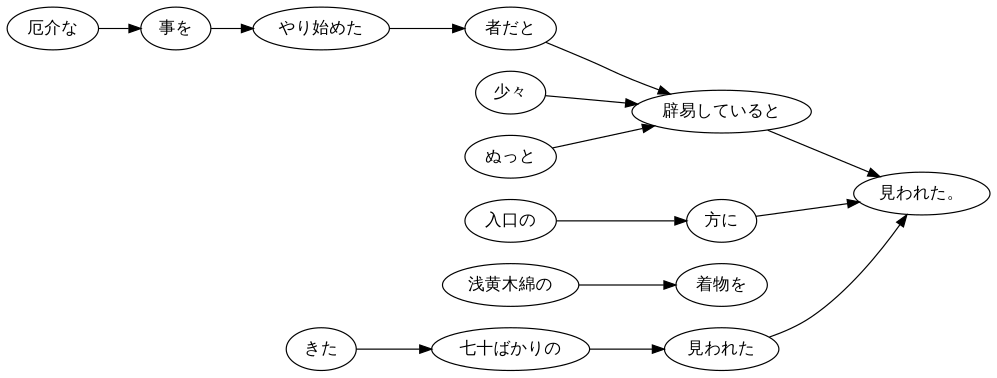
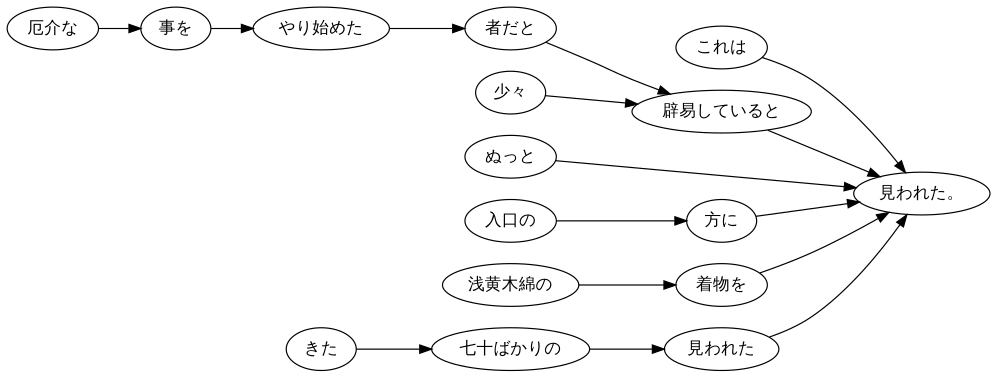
node "これは": added
edge "ぬっと" -> "辟易していると": now "ぬっと" -> "見われた。"
edge "着物を" -> "見われた。": added
